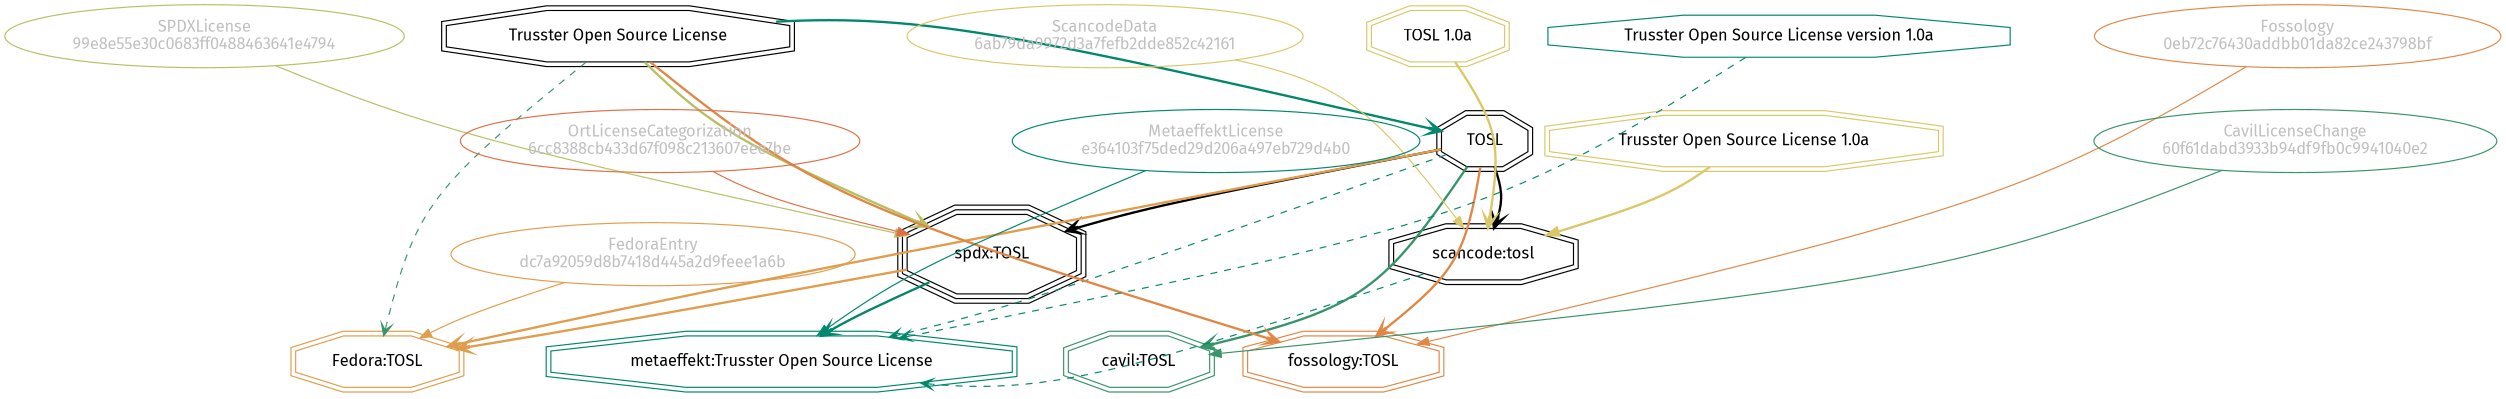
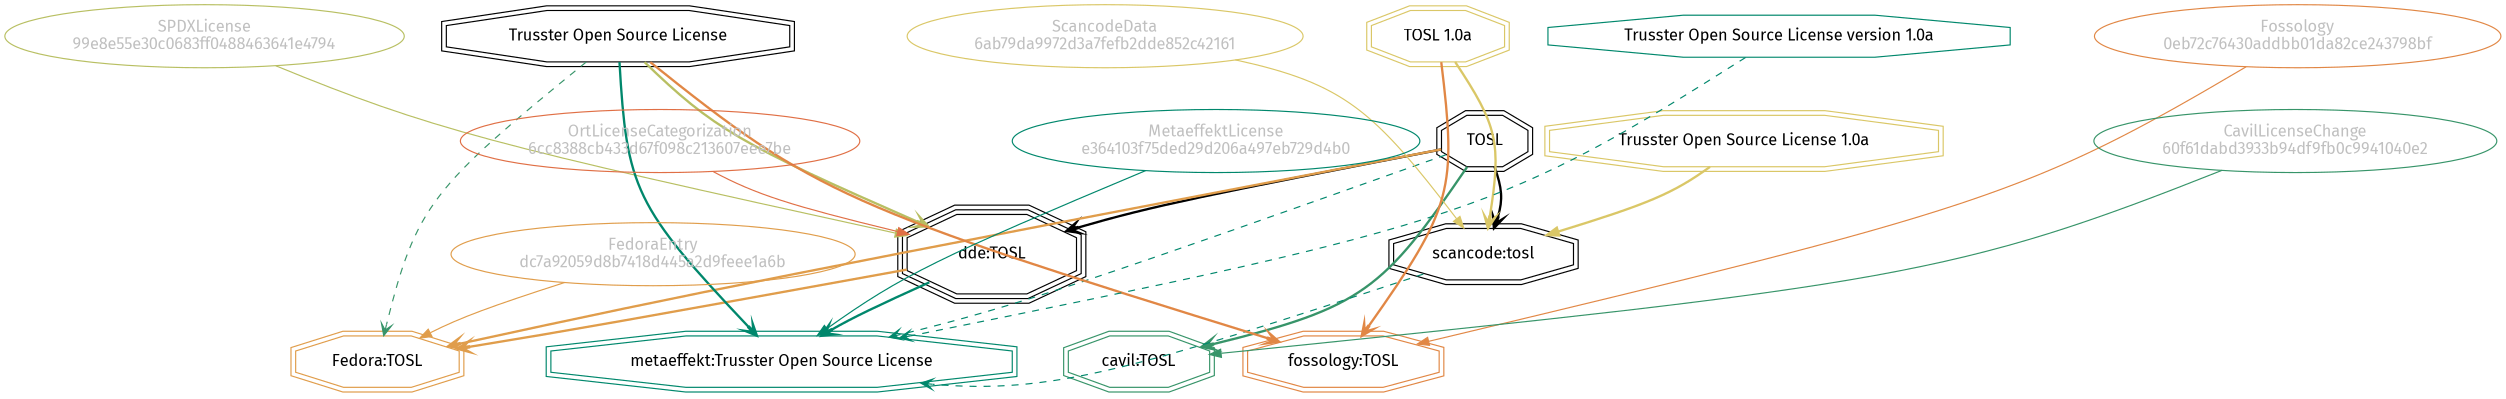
edge "Trusster Open Source License" -> "TOSL": now "Trusster Open Source License" -> "metaeffekt:Trusster Open Source License"
node "spdx:TOSL": label "spdx:TOSL" -> "dde:TOSL"
edge "TOSL" -> "fossology:TOSL": now "TOSL 1.0a" -> "fossology:TOSL"
